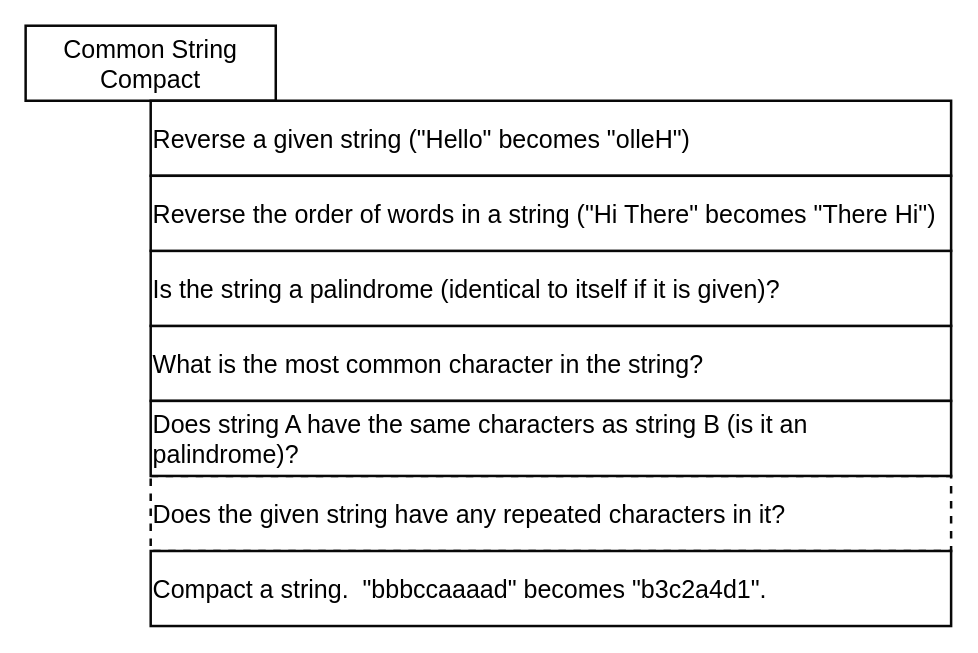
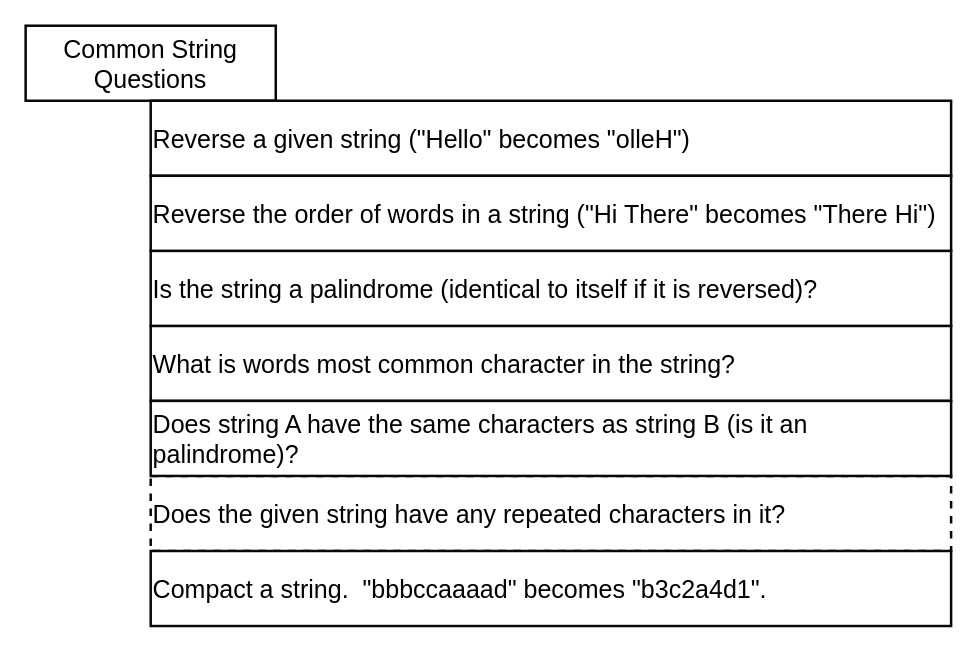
node "Common String Compact": label "Common String Compact" -> "Common String Questions"
node "Is the string a palindrome (identical to itself if it is given)?": label "Is the string a palindrome (identical to itself if it is given)?" -> "Is the string a palindrome (identical to itself if it is reversed)?"
node "What is the most common character in the string?": label "What is the most common character in the string?" -> "What is words most common character in the string?"
